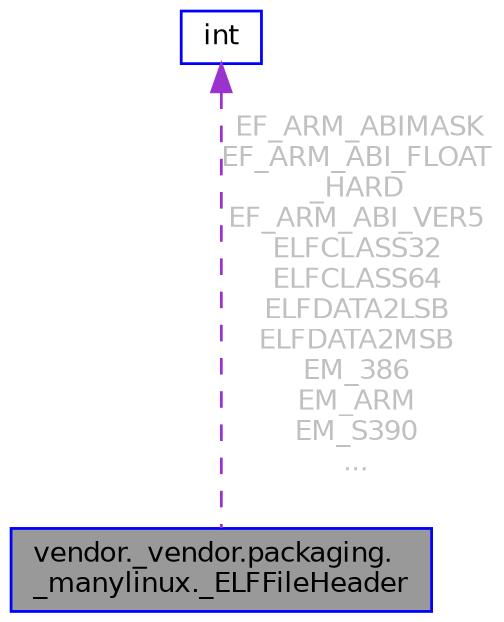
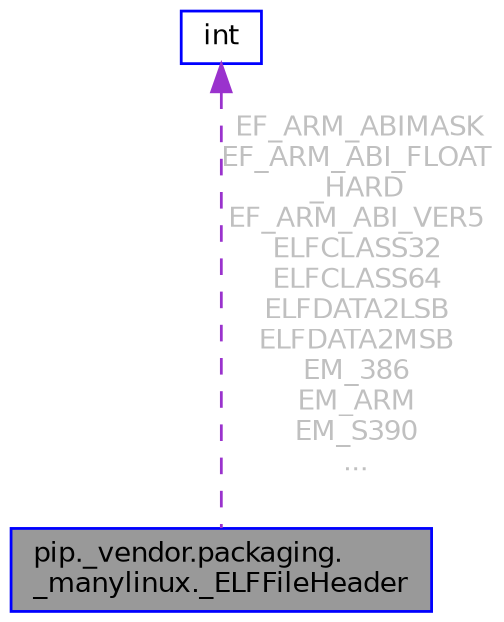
node "vendor._vendor.packaging. _manylinux._ELFFileHeader": label "vendor._vendor.packaging. _manylinux._ELFFileHeader" -> "pip._vendor.packaging. _manylinux._ELFFileHeader"
